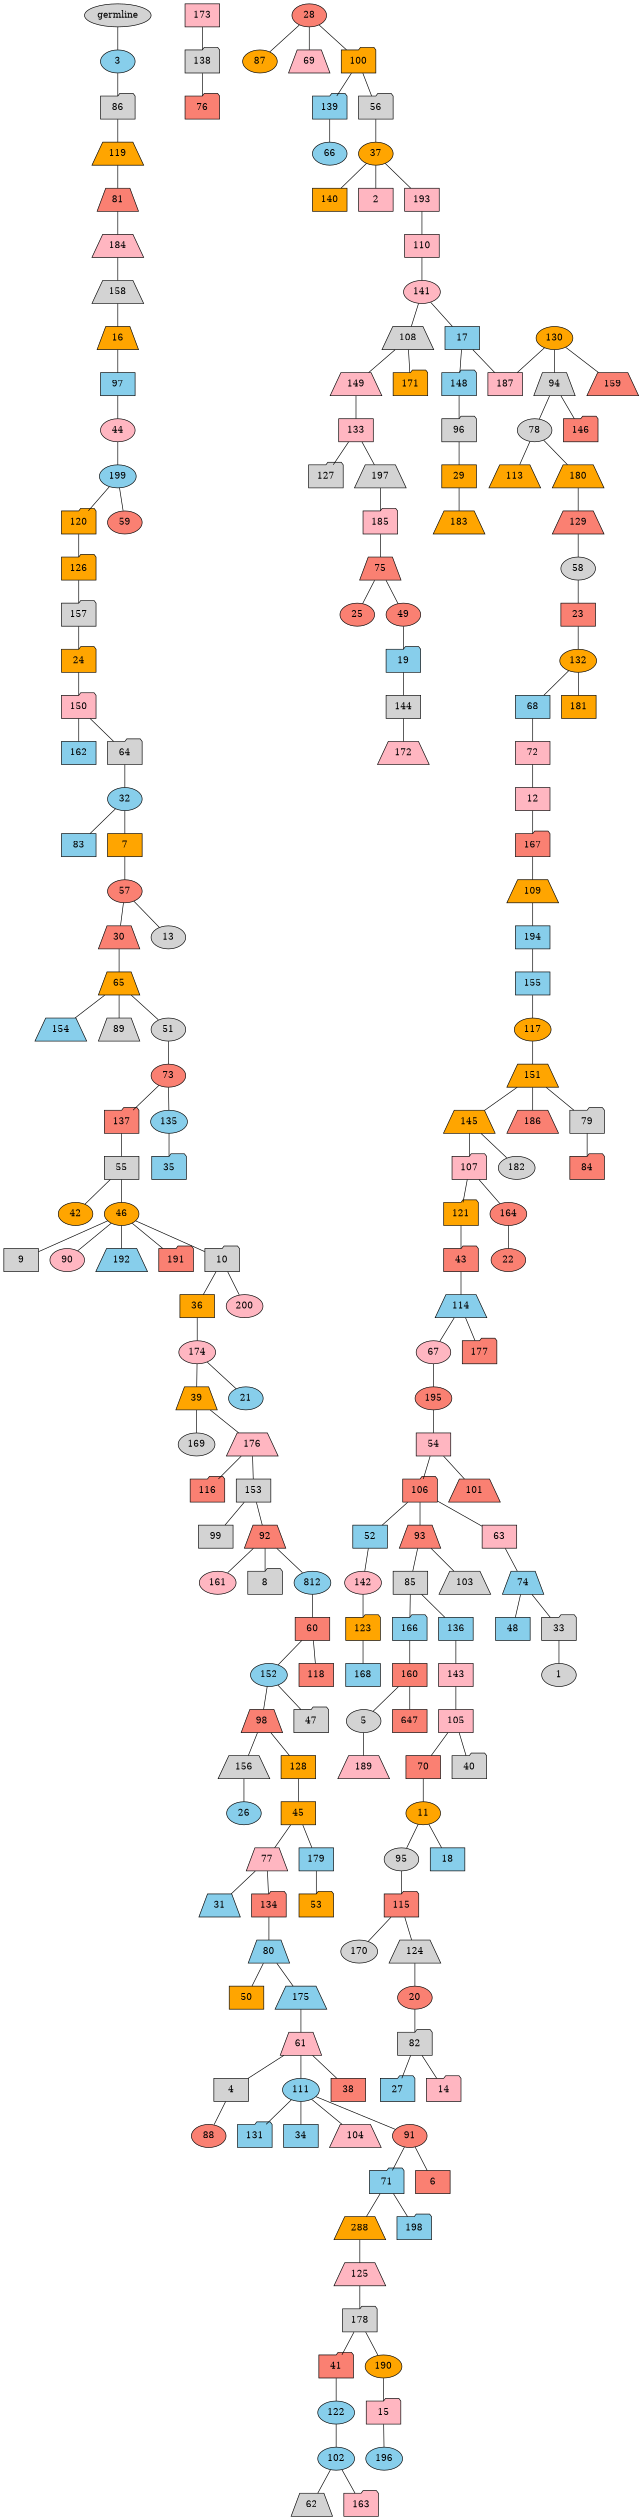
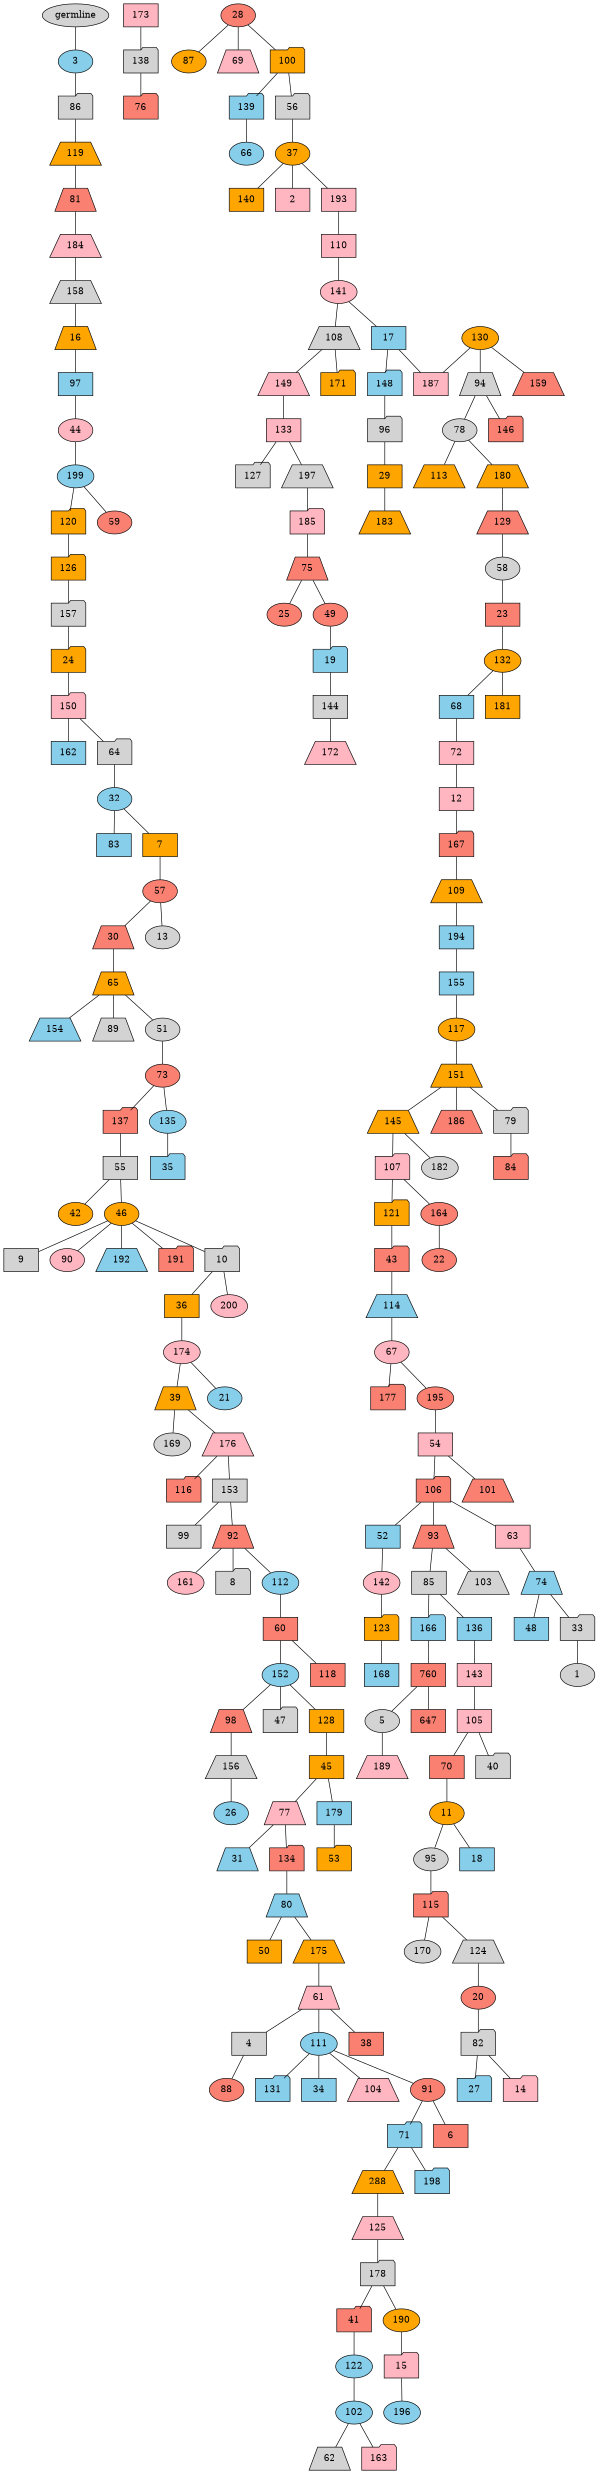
edge "114" -- "177": now "67" -- "177"
node "812": label "812" -> "112"
node "160": label "160" -> "760"
edge "98" -- "128": now "152" -- "128"
node "175": fillcolor skyblue -> orange
